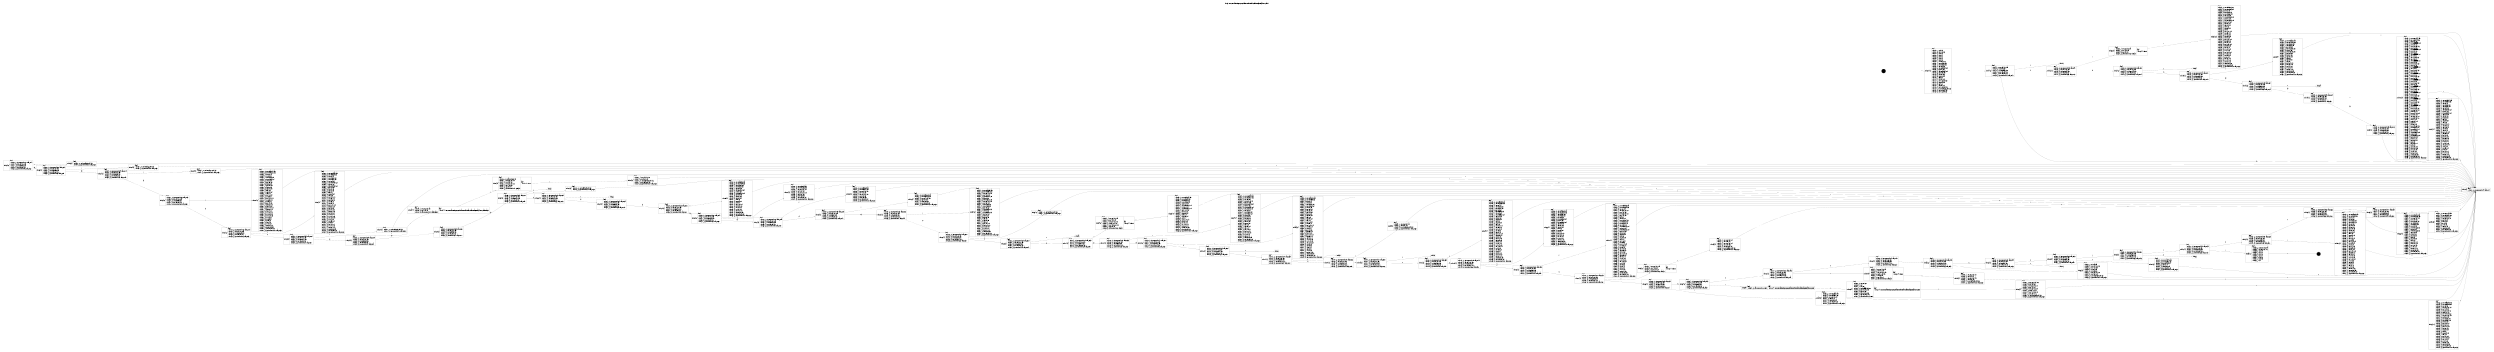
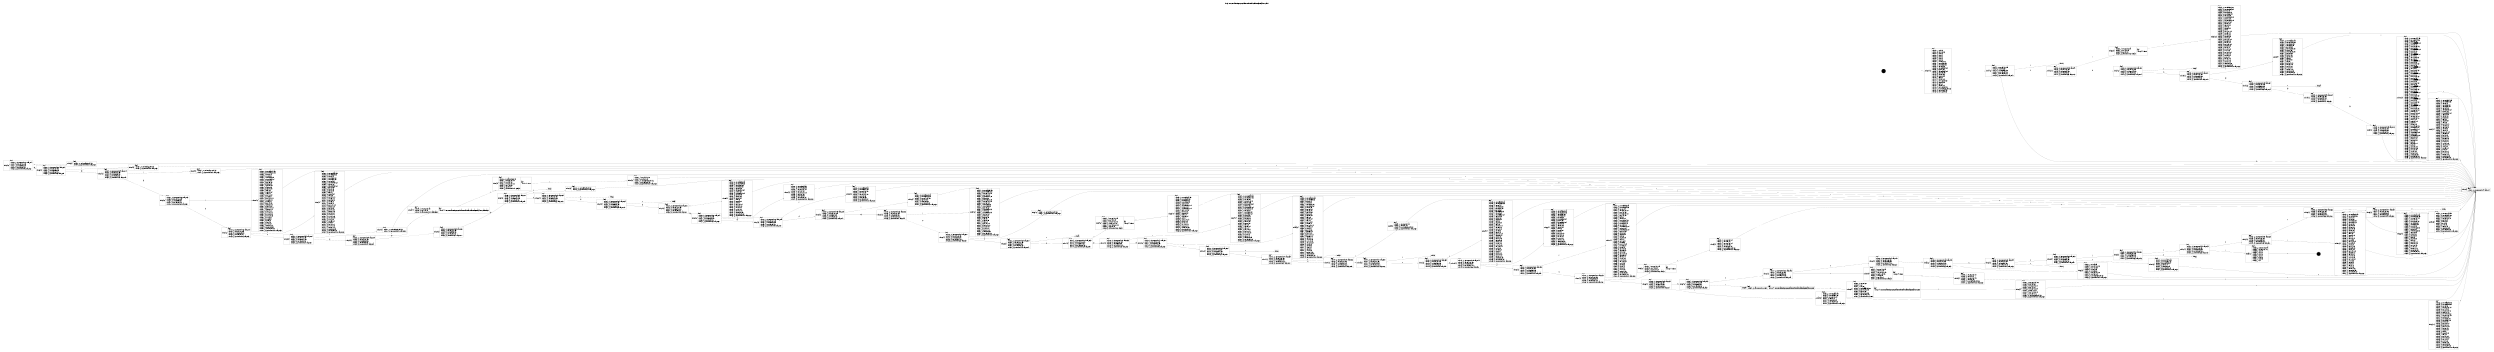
node "0x4025f9": added
node "0x401988": added
